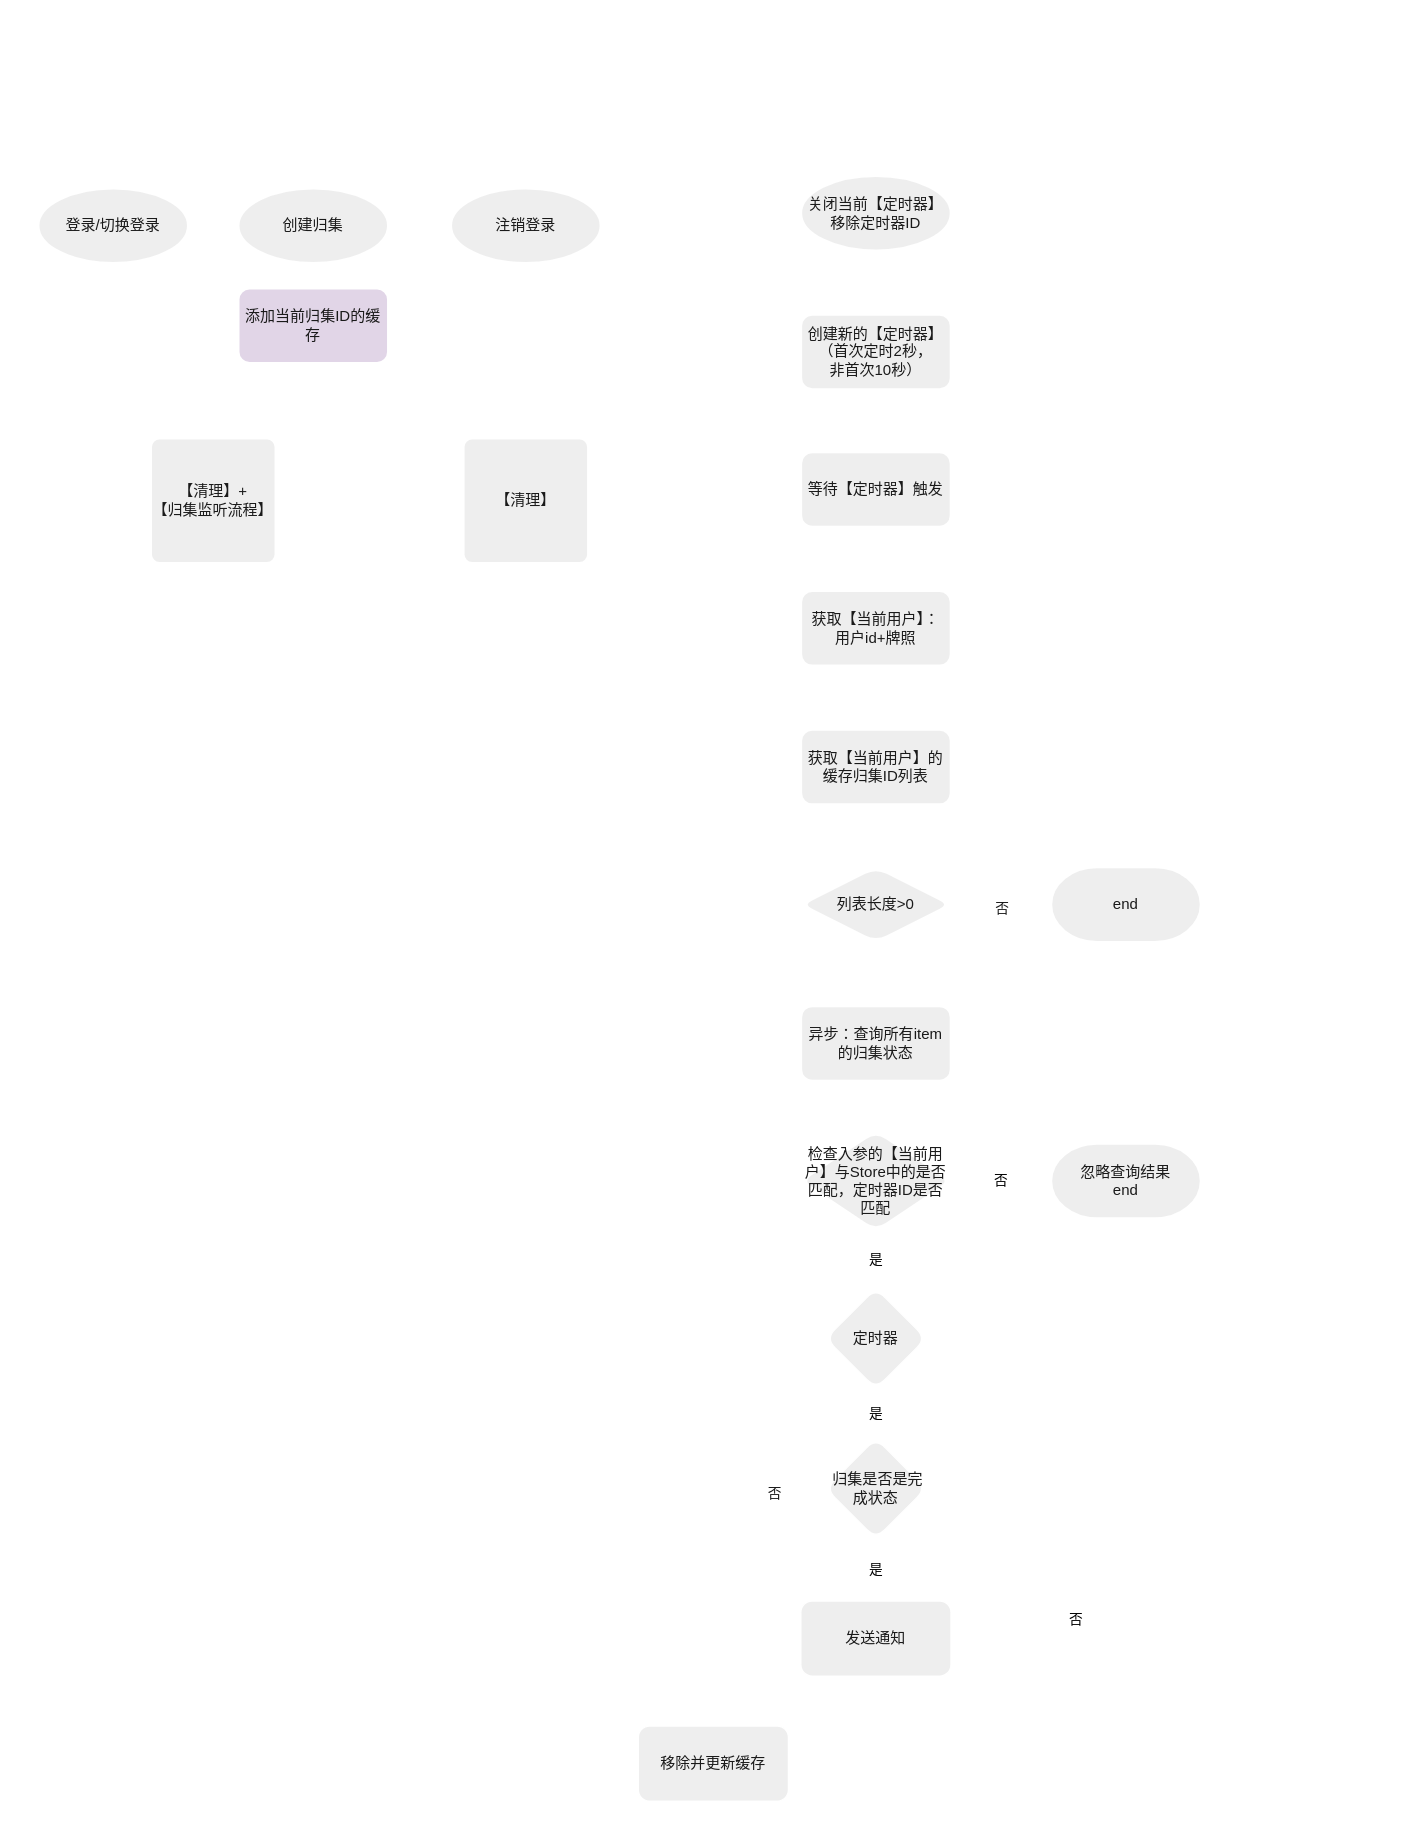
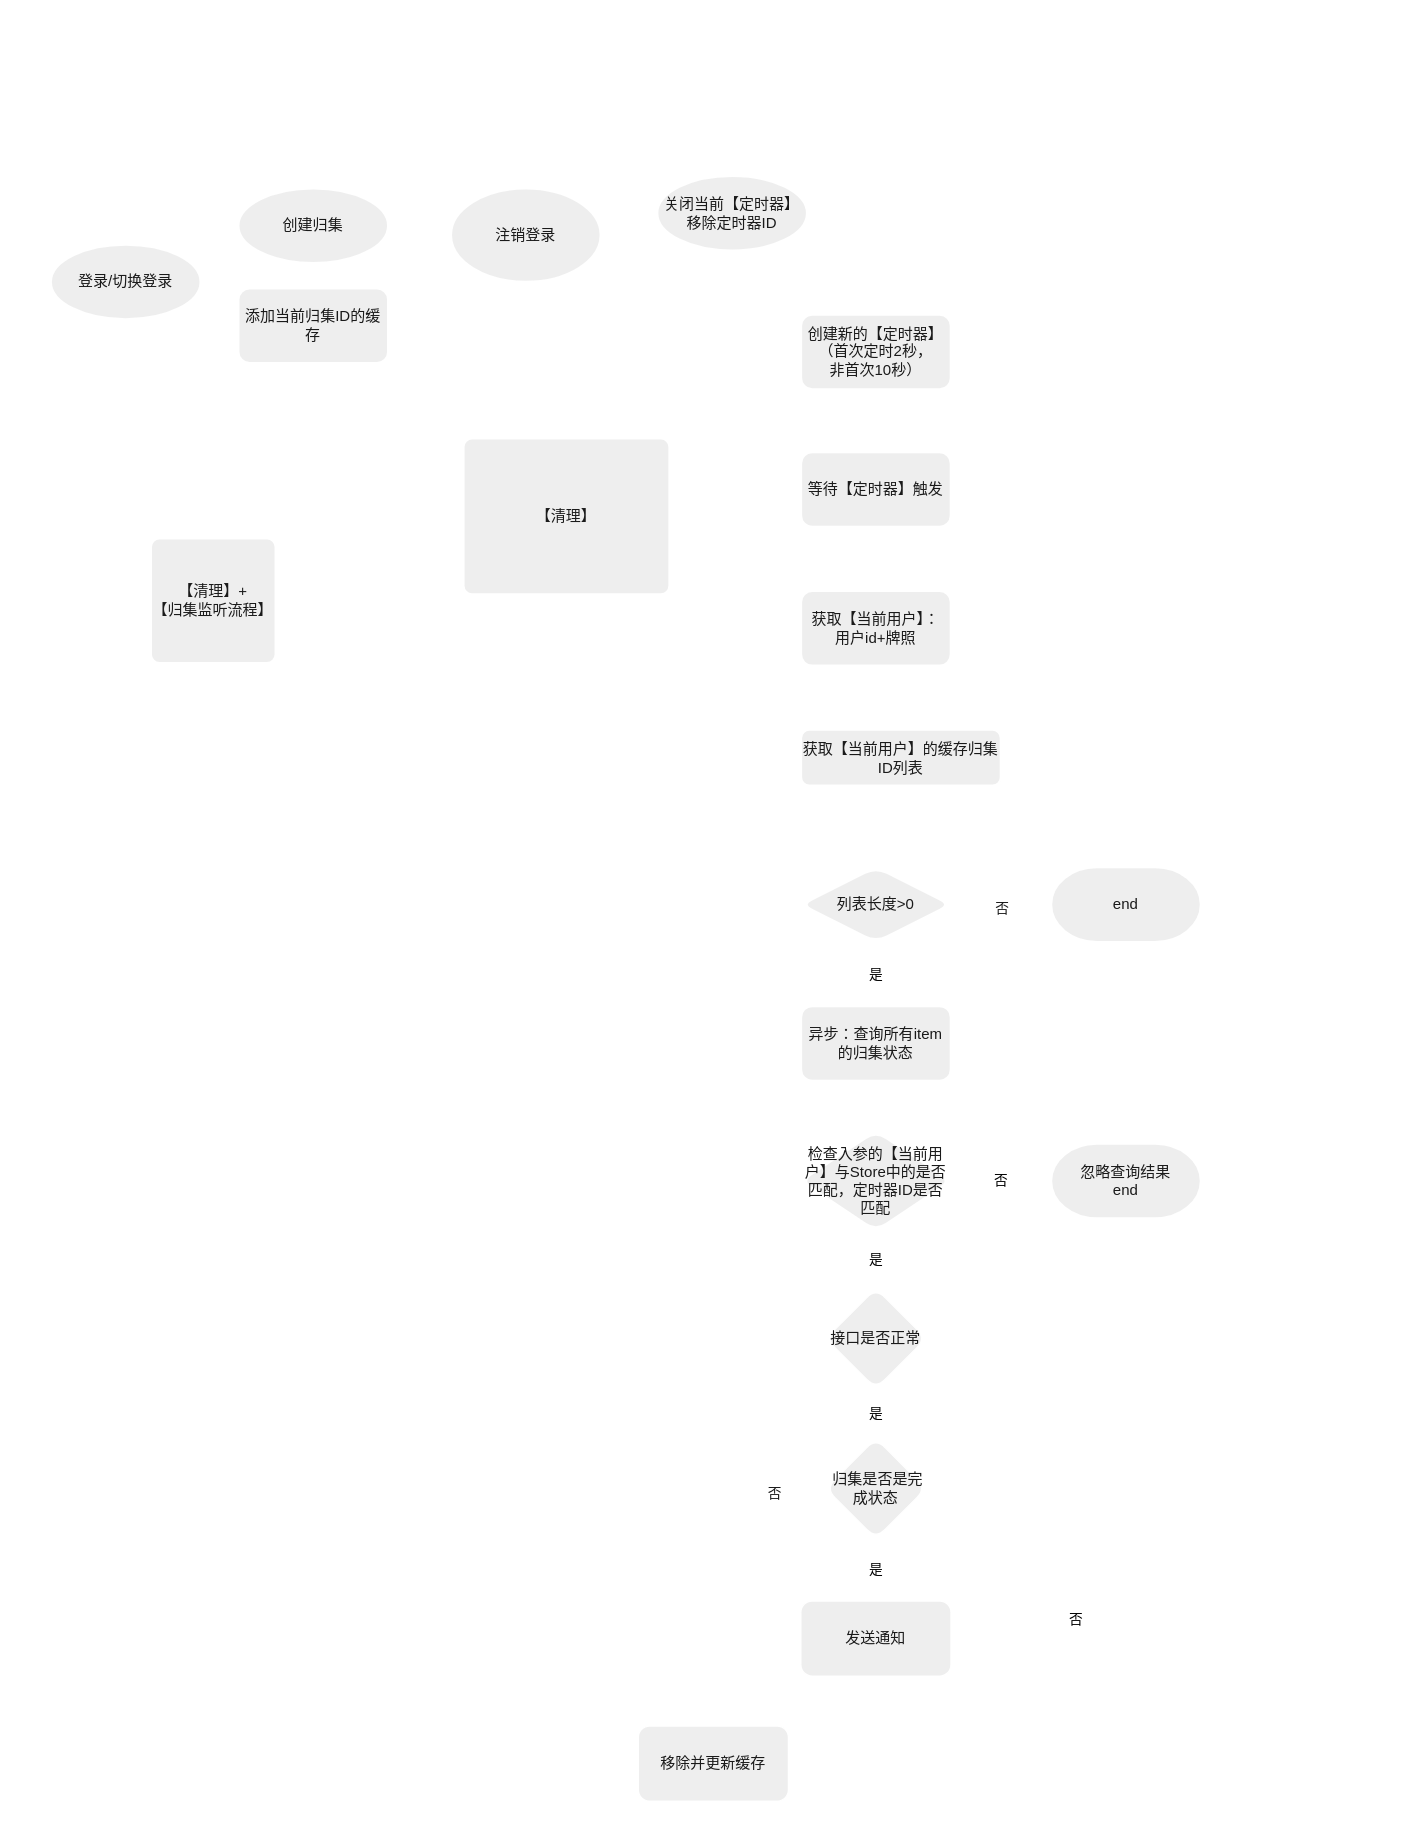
node "关闭当前【定时器】 移除定时器ID": moved (876, 213) -> (732, 213)
node "登录/切换登录": moved (113, 226) -> (126, 282)
node "注销登录": size 150x75 -> 150x94
node "添加当前归集ID的缓存": fillcolor #e1d5e7 -> #eeeeee
node "【清理】+ 【归集监听流程】": moved (213, 501) -> (213, 601)
node "【清理】": size 125x125 -> 206x156
node "获取【当前用户】的缓存归集ID列表": size 150x75 -> 200x56
edge "列表长度>0" -> "异步：查询所有item的归集状态": added, label "是"
node "定时器": label "定时器" -> "接口是否正常"
